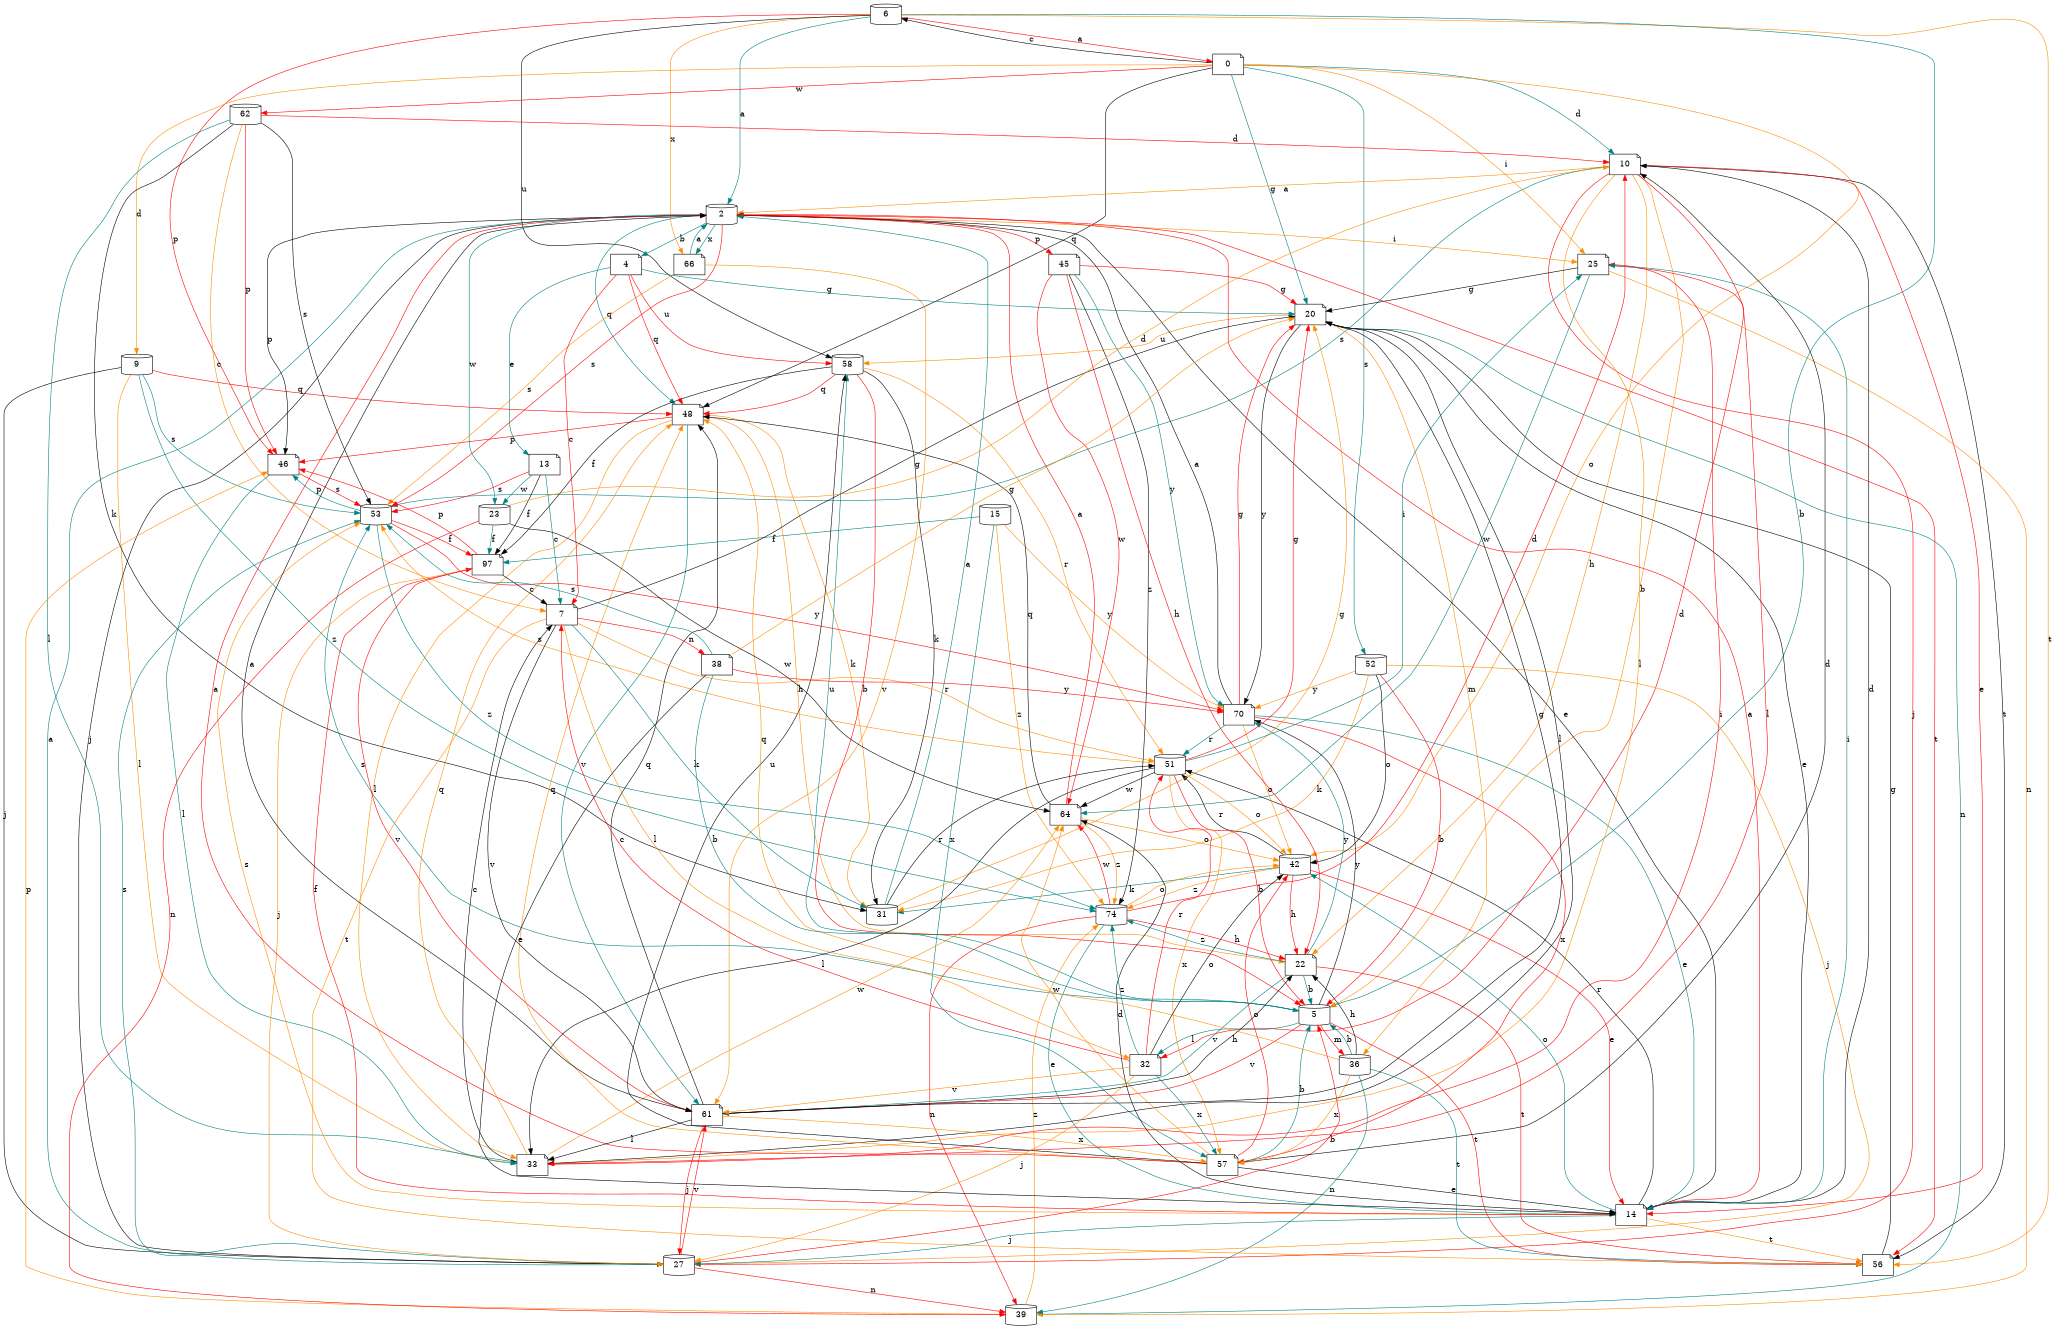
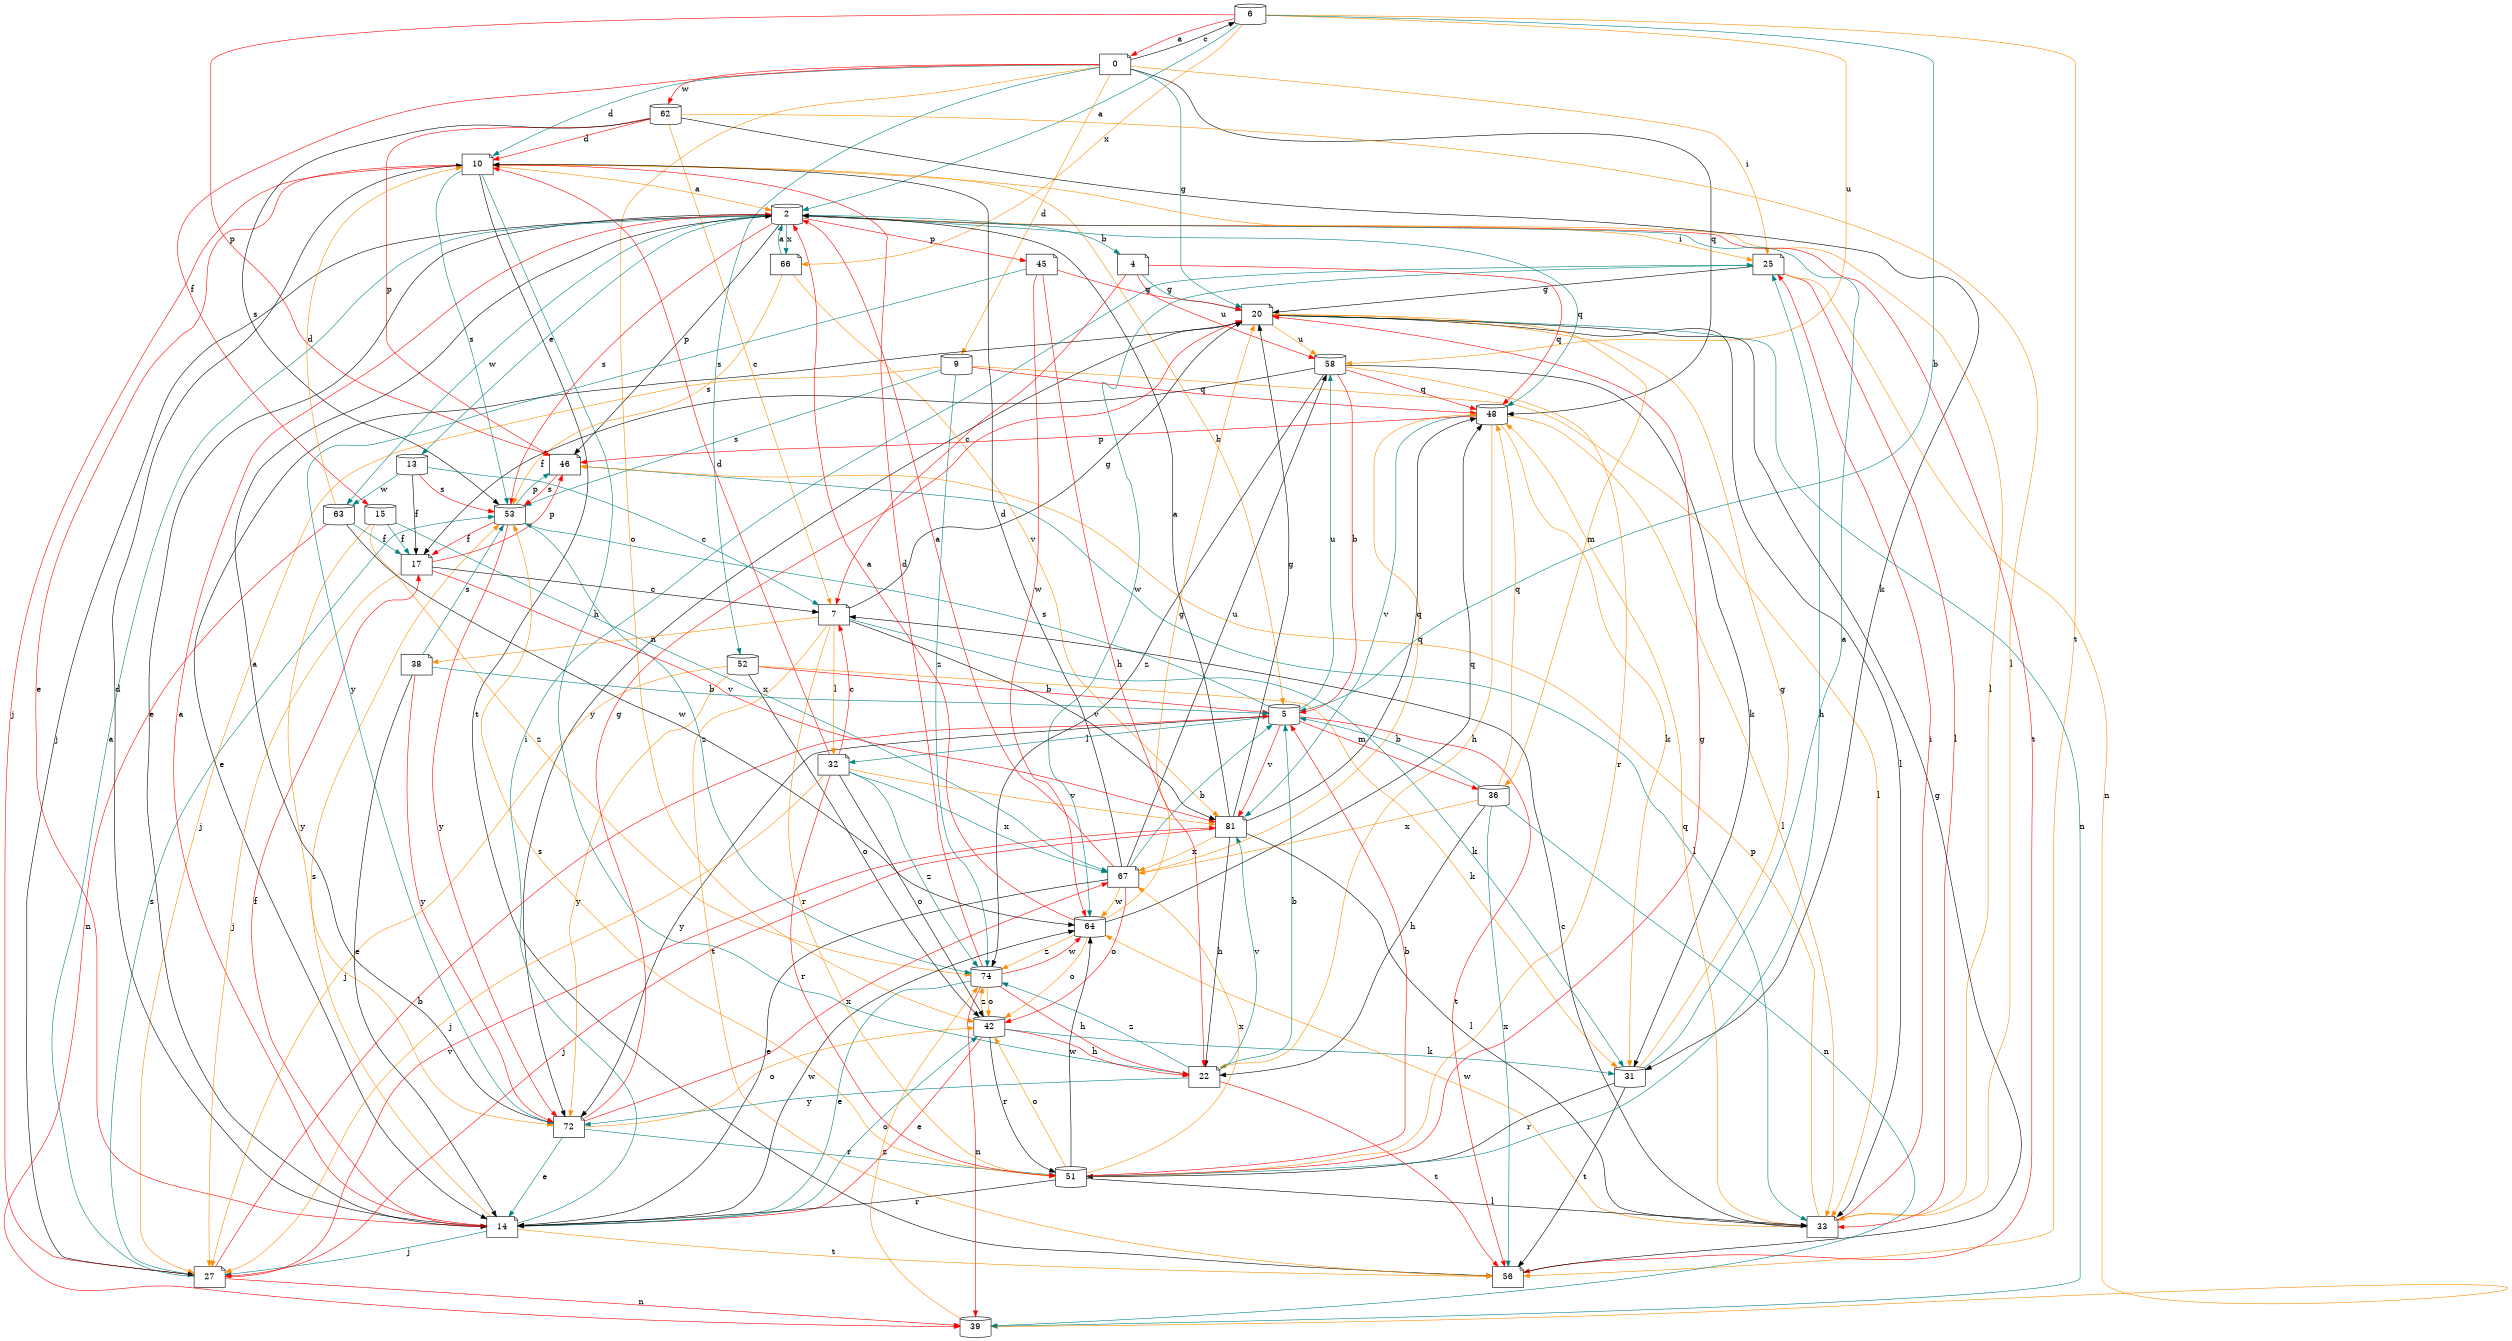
edge "0" -> "15": added, label "f"
edge "6" -> "58": color black -> darkorange
edge "4" -> "13": now "2" -> "13"
node "48": shape note -> cylinder
node "13": shape note -> cylinder
edge "38" -> "20": now "64" -> "20"
node "23": label "23" -> "63"
edge "51" -> "25": label "i" -> "h"
node "97": label "97" -> "17"
edge "45" -> "74": now "58" -> "74"
edge "10" -> "22": color darkorange -> teal
edge "7" -> "38": color red -> darkorange
edge "10" -> "32": reversed
node "70": label "70" -> "72"
edge "62" -> "33": color teal -> darkorange
node "64": shape note -> cylinder
edge "14" -> "51": reversed
edge "14" -> "64": label "d" -> "w"
edge "9" -> "27": color black -> darkorange
node "61": label "61" -> "81"
node "57": label "57" -> "67"
edge "36" -> "56": label "t" -> "x"
edge "31" -> "56": added, label "t"
node "27": shape cylinder -> note
edge "39" -> "46": now "33" -> "46"
